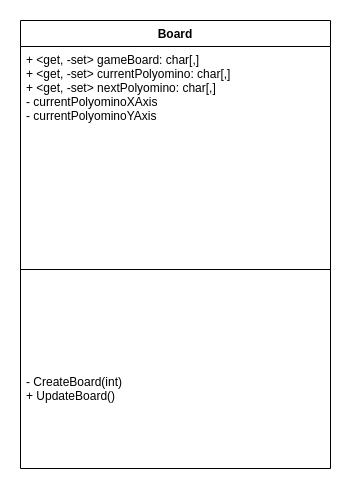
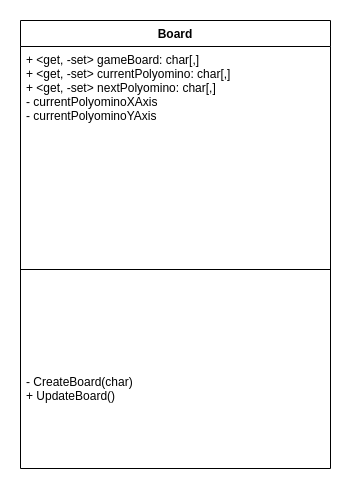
node "- CreateBoard(int) + UpdateBoard()": label "- CreateBoard(int) + UpdateBoard()" -> "- CreateBoard(char) + UpdateBoard()"
